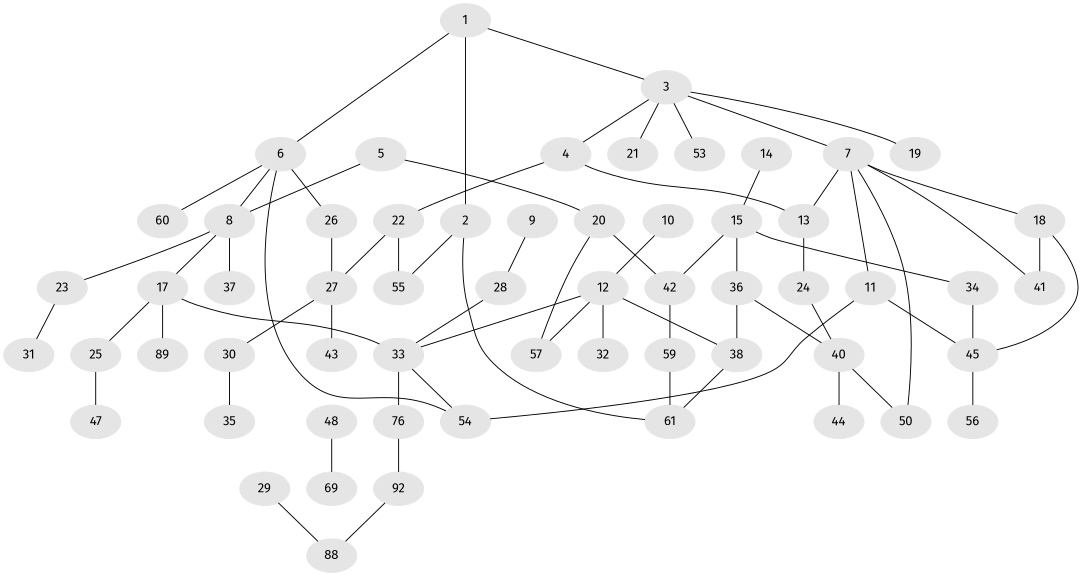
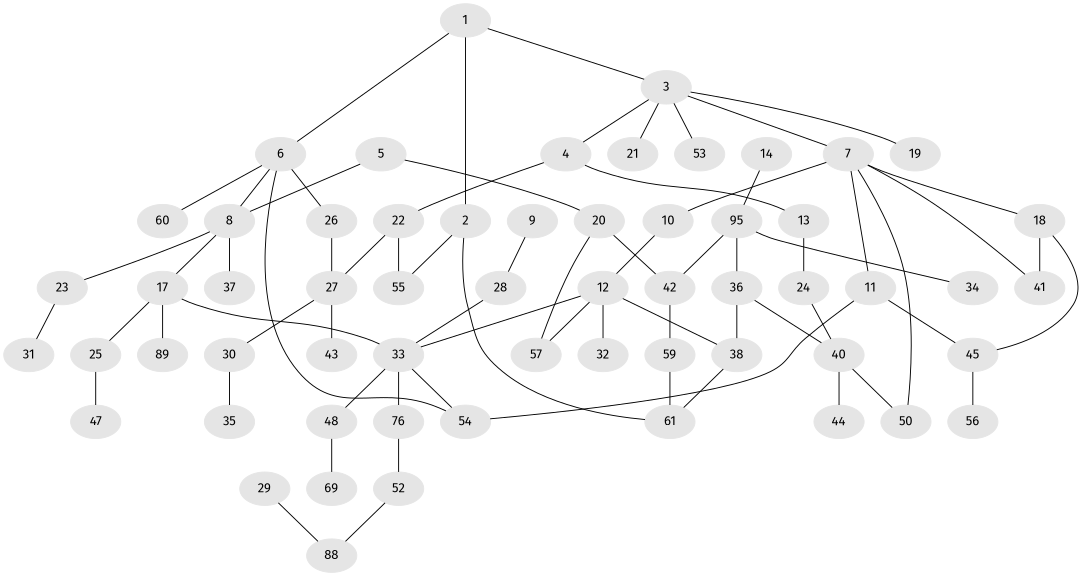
edge "7" -- "13": now "7" -- "10"
node "15": label "15" -> "95"
edge "34" -- "45": removed
edge "33" -- "48": added
node "92": label "92" -> "52"
